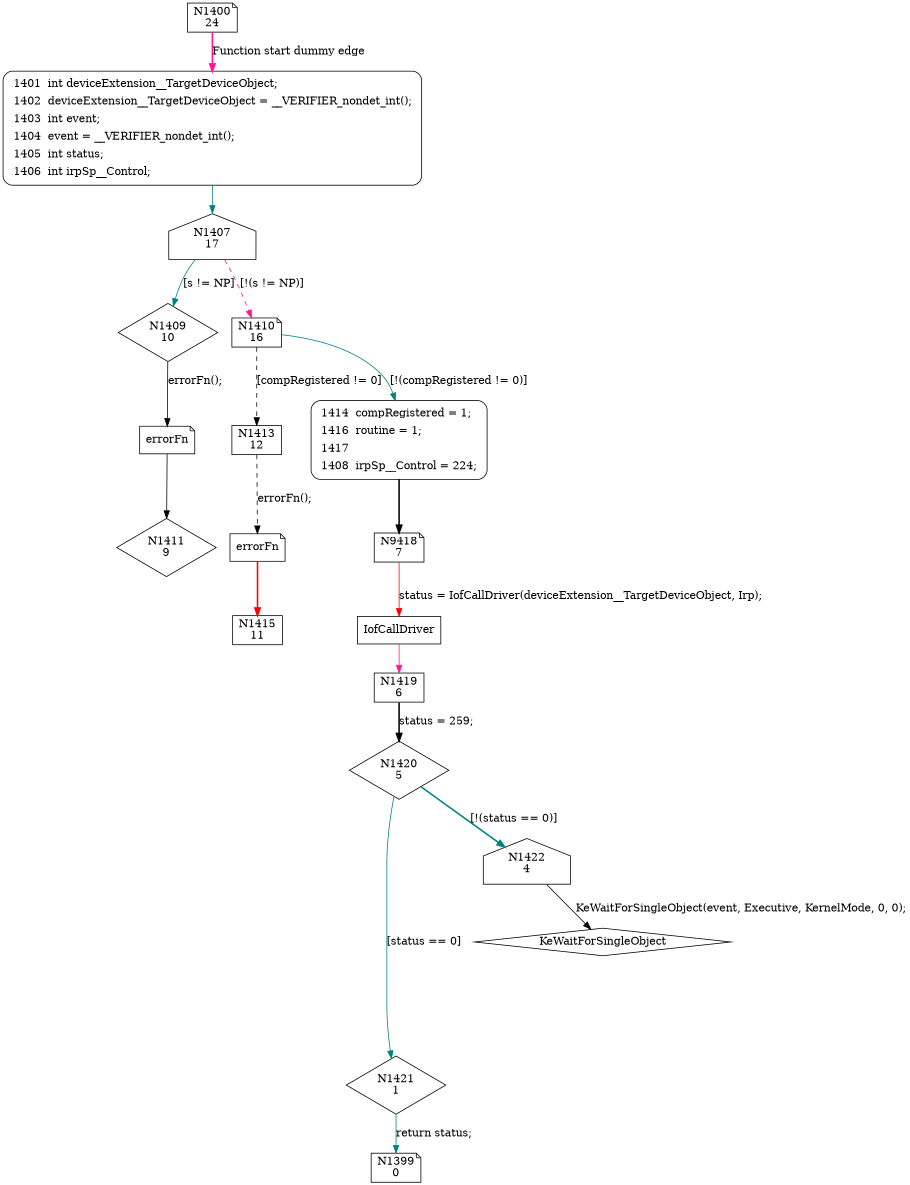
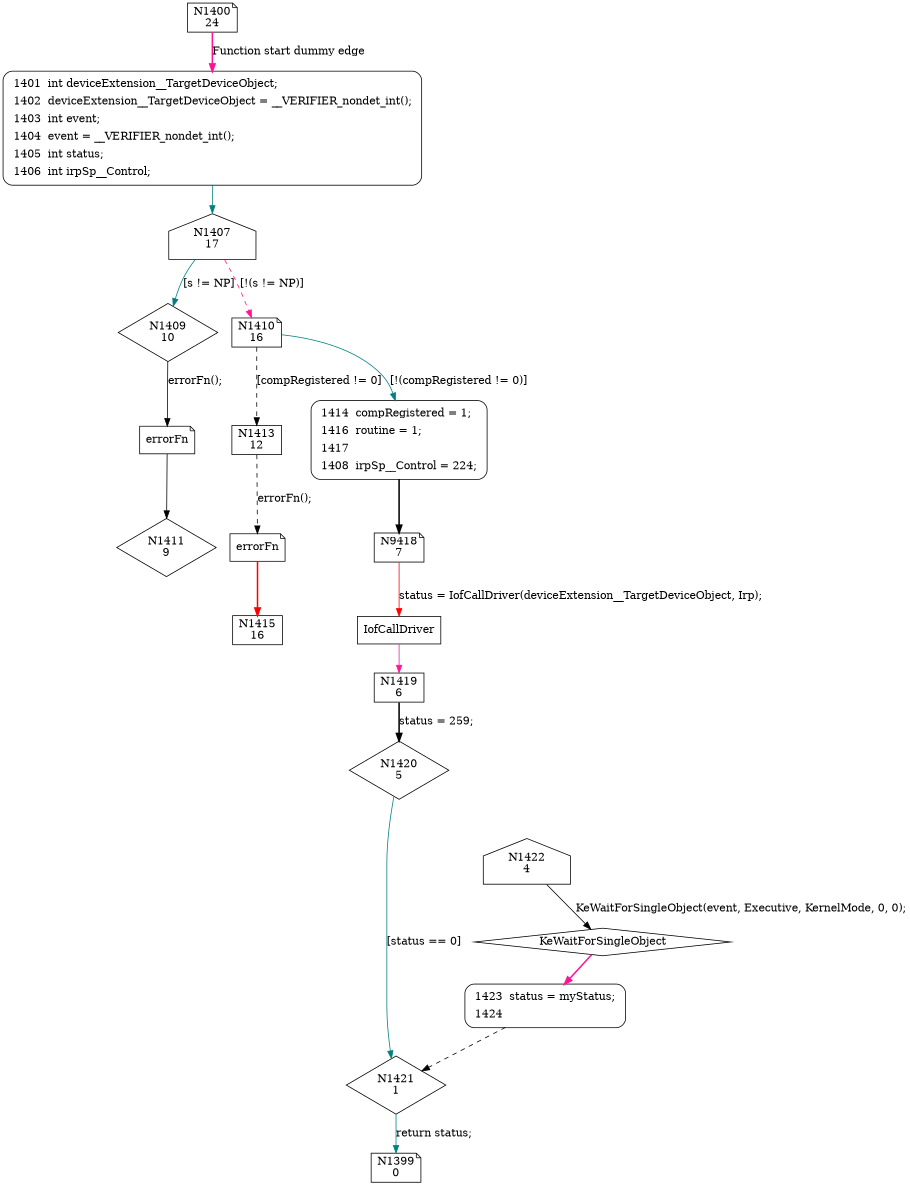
node "N1415 11": label "N1415 11" -> "N1415 16"
edge "N1420 5" -> "N1422 4": removed, label "[!(status == 0)]"
node "1423": added
